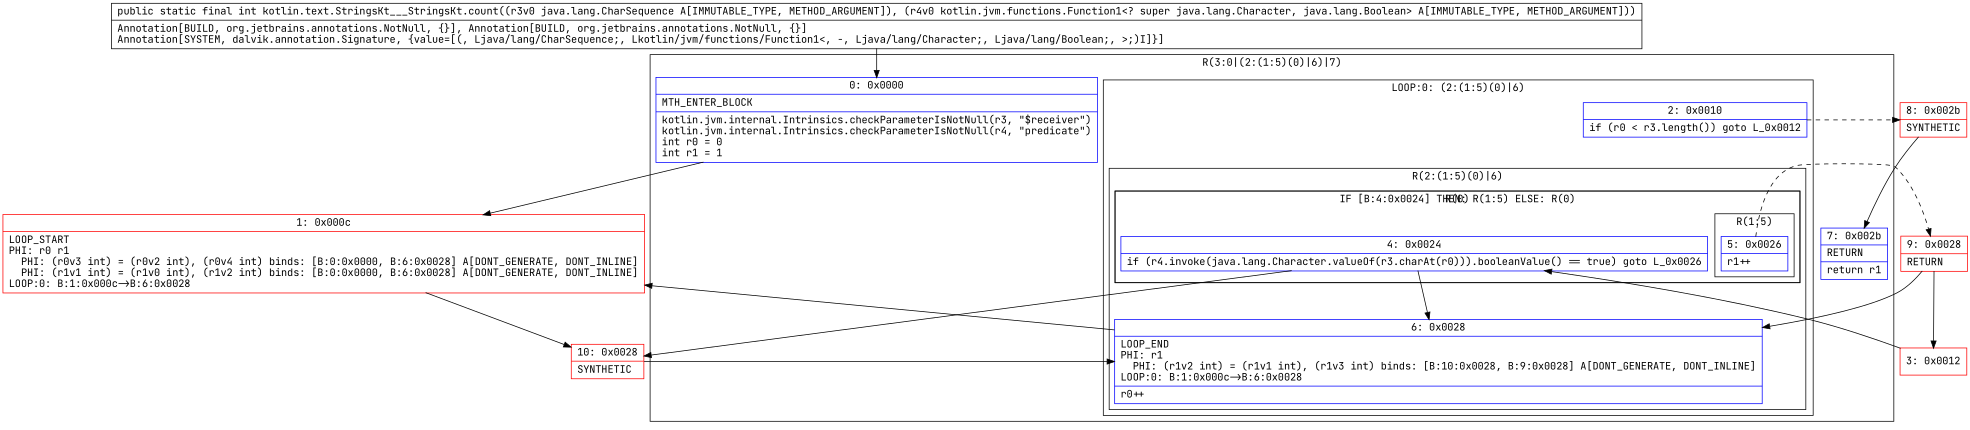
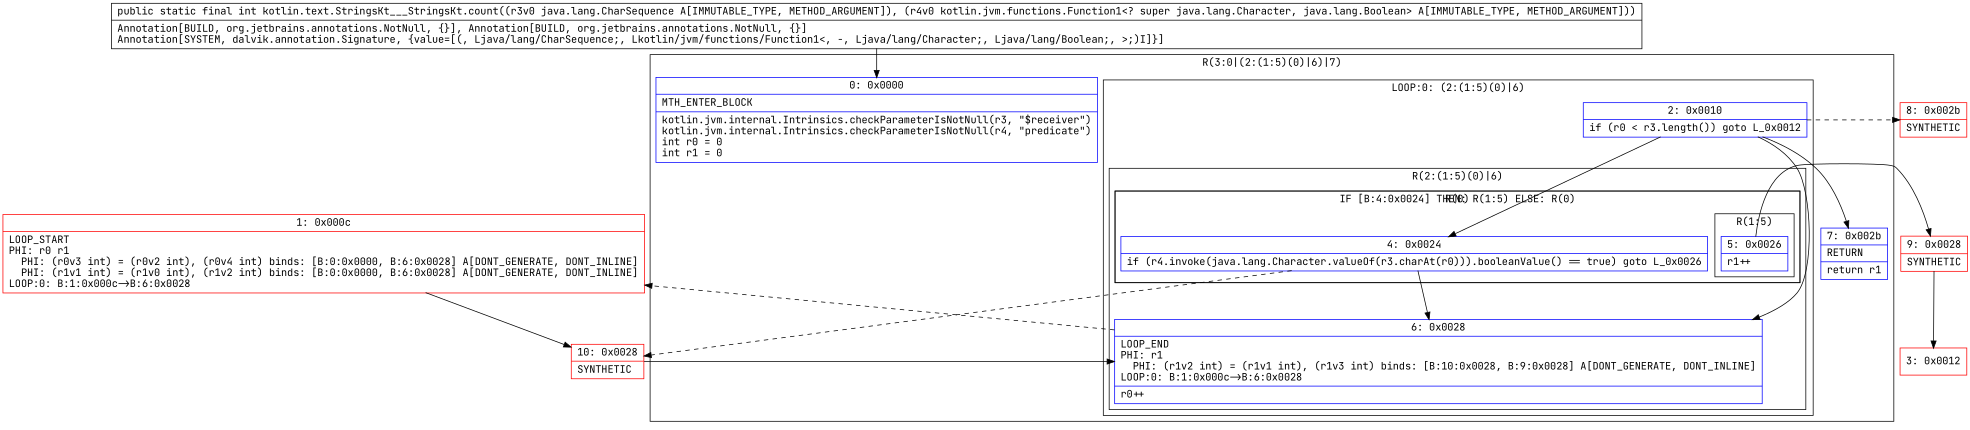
node "0: 0x0000": text "int r1 = 1" -> "int r1 = 0"
edge "5: 0x0026" -> "9: 0x0028": style dashed -> solid
edge "8: 0x002b" -> "7: 0x002b": now "2: 0x0010" -> "7: 0x002b"
edge "0: 0x0000" -> "1: 0x000c": removed
node "9: 0x0028": text "RETURN" -> "SYNTHETIC"
edge "3: 0x0012" -> "4: 0x0024": now "2: 0x0010" -> "4: 0x0024"
edge "6: 0x0028" -> "1: 0x000c": style solid -> dashed
edge "9: 0x0028" -> "6: 0x0028": now "2: 0x0010" -> "6: 0x0028"
edge "4: 0x0024" -> "10: 0x0028": style solid -> dashed
